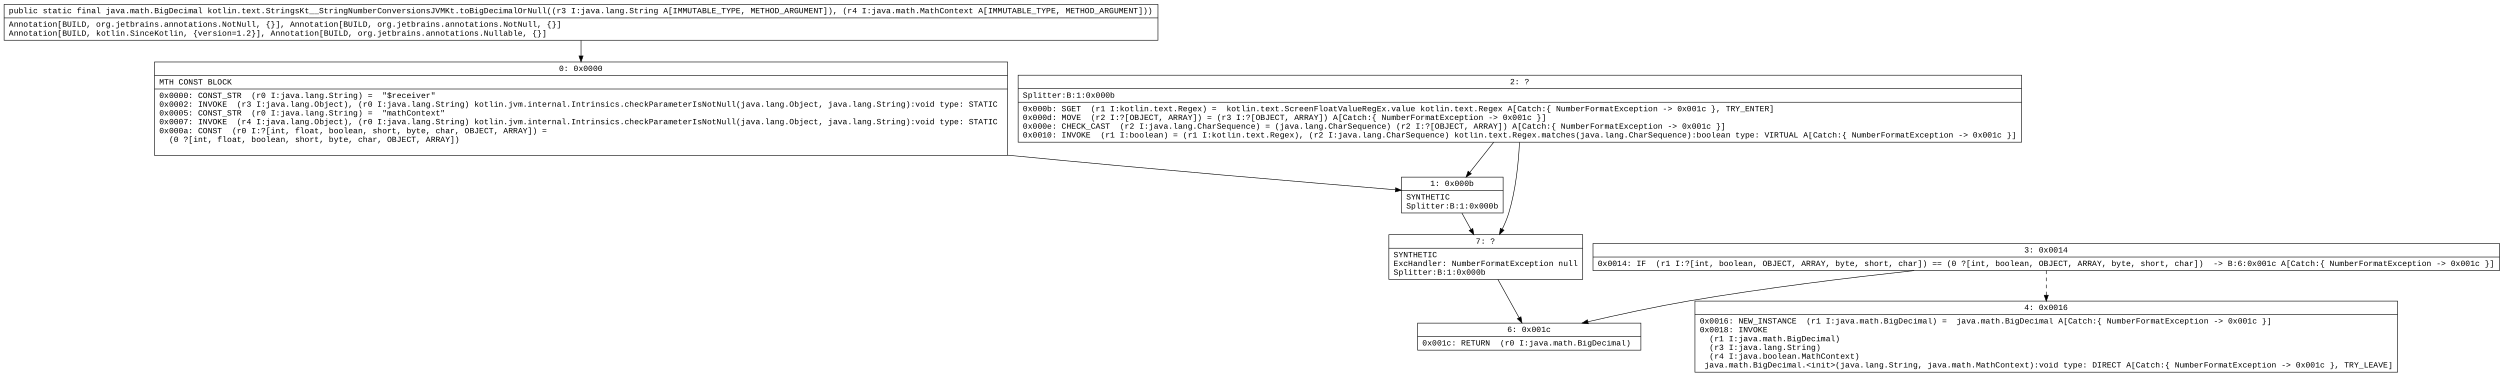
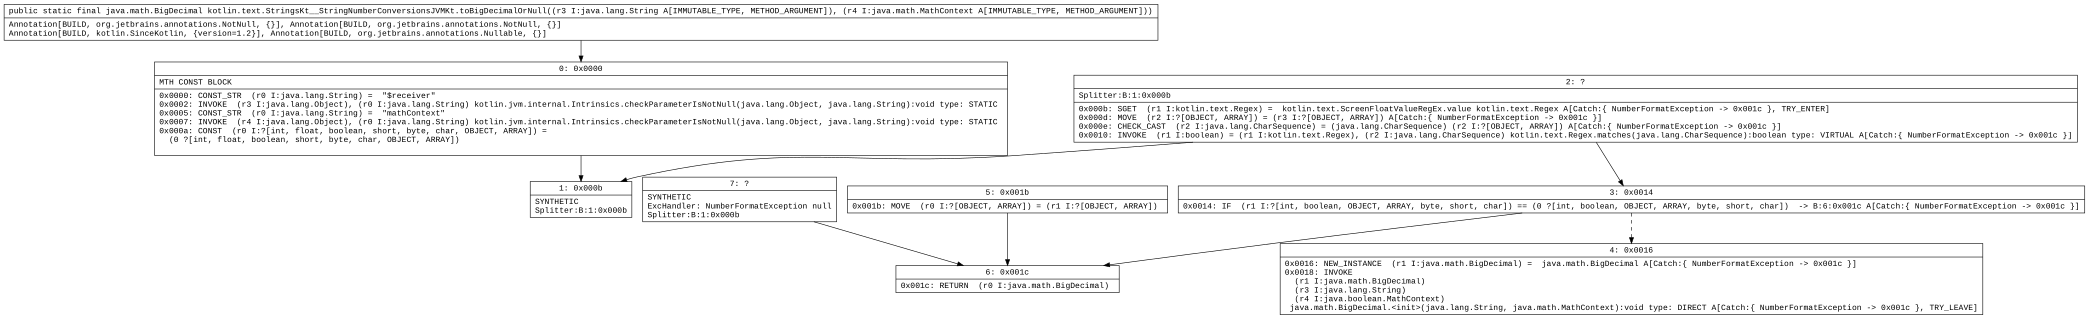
edge "2: ?" -> "7: ?": now "2: ?" -> "3: 0x0014"
node "5: 0x001b": added
edge "1: 0x000b" -> "7: ?": removed
